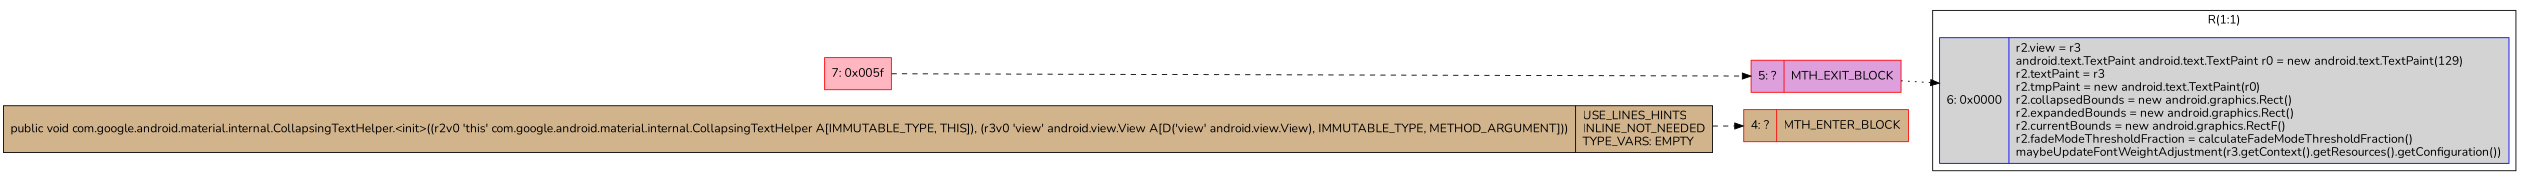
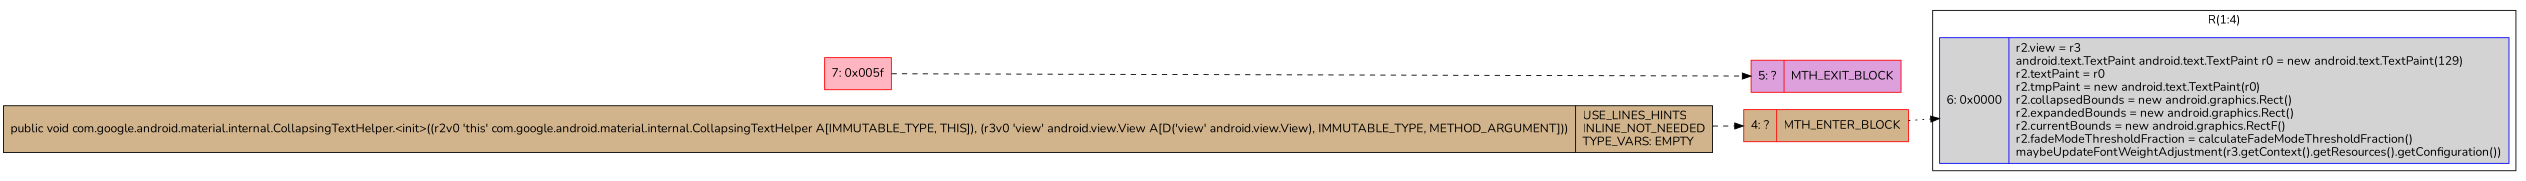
cluster "R(1:1)": label "R(1:1)" -> "R(1:4)"
node "6: 0x0000": text "r2.textPaint = r3" -> "r2.textPaint = r0"
edge "5: ?" -> "6: 0x0000": now "4: ?" -> "6: 0x0000"
